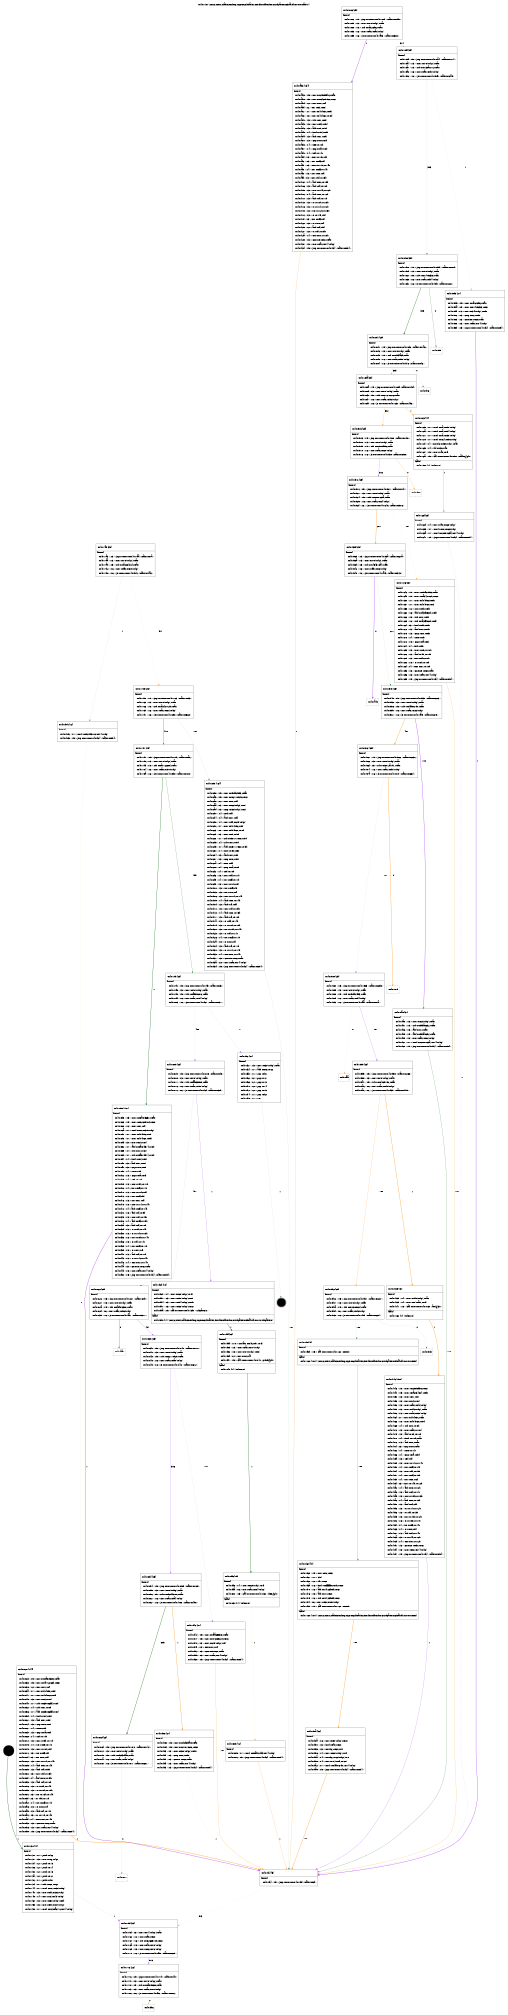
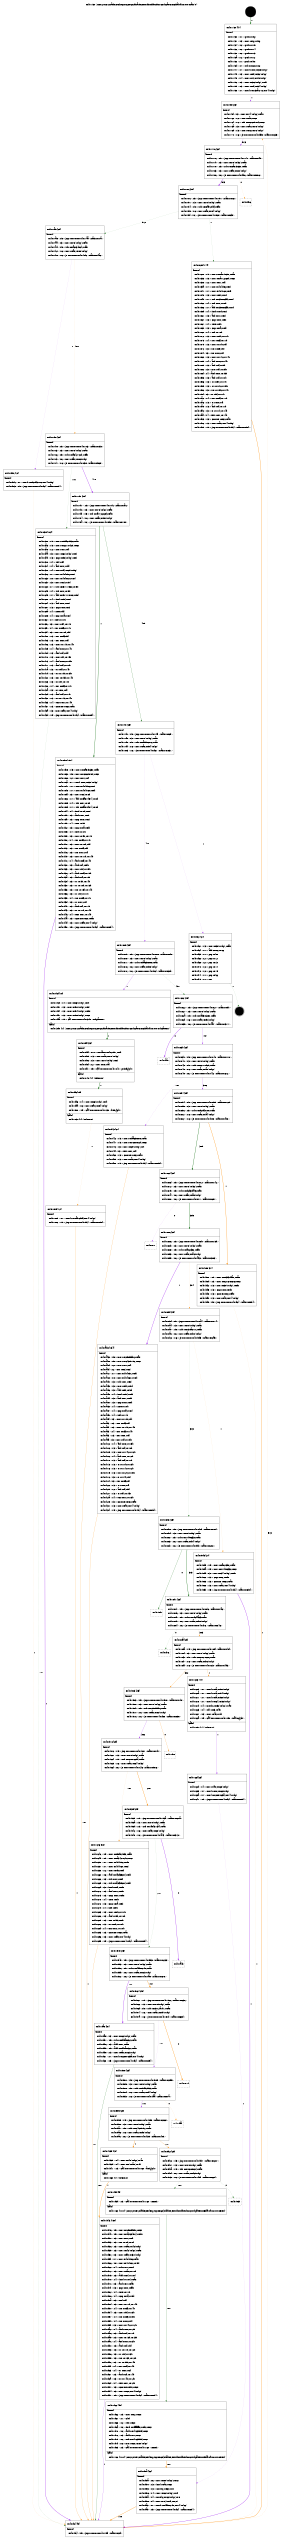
node "0x40178c [25]": added
edge "0x40186d [25]" -> "0x401886 [25]": added, label "305"
edge "0x401c2f [23]" -> "0x401fc4 [5]": now "0x401c2f [23]" -> "0x401d8a [36]"
